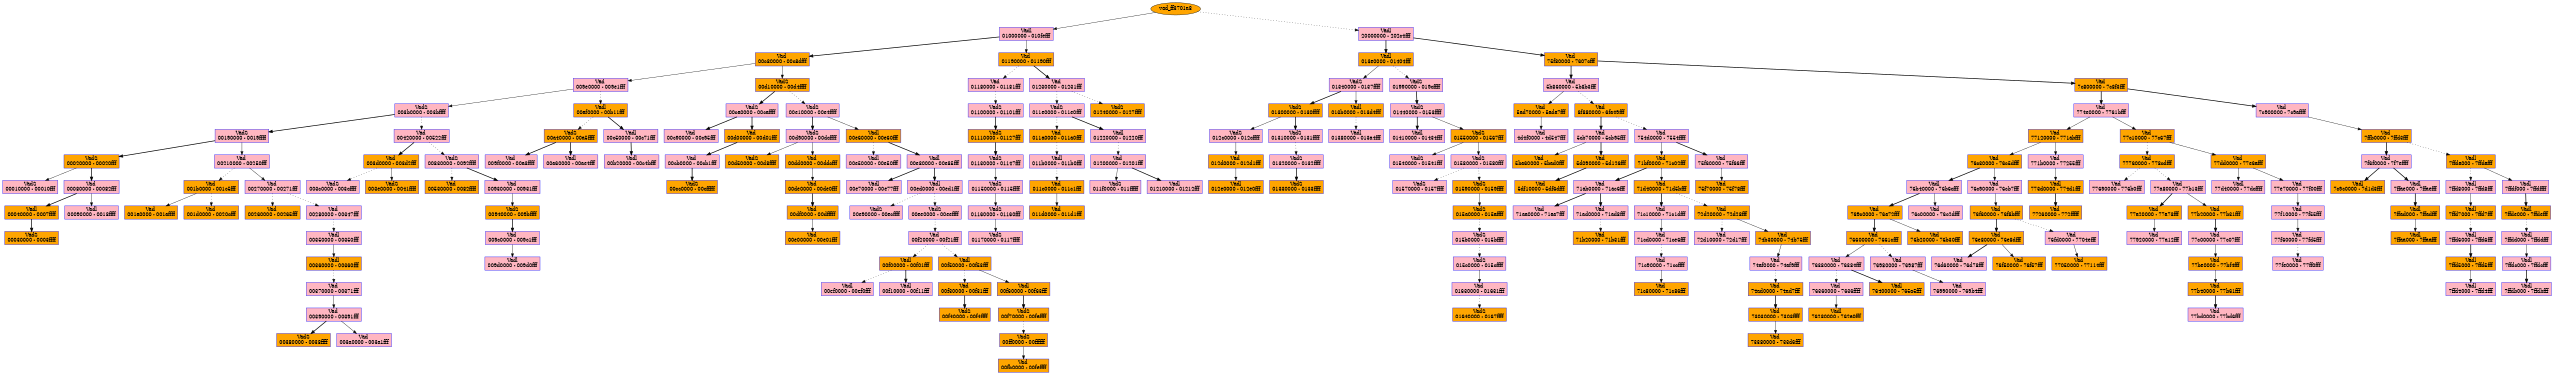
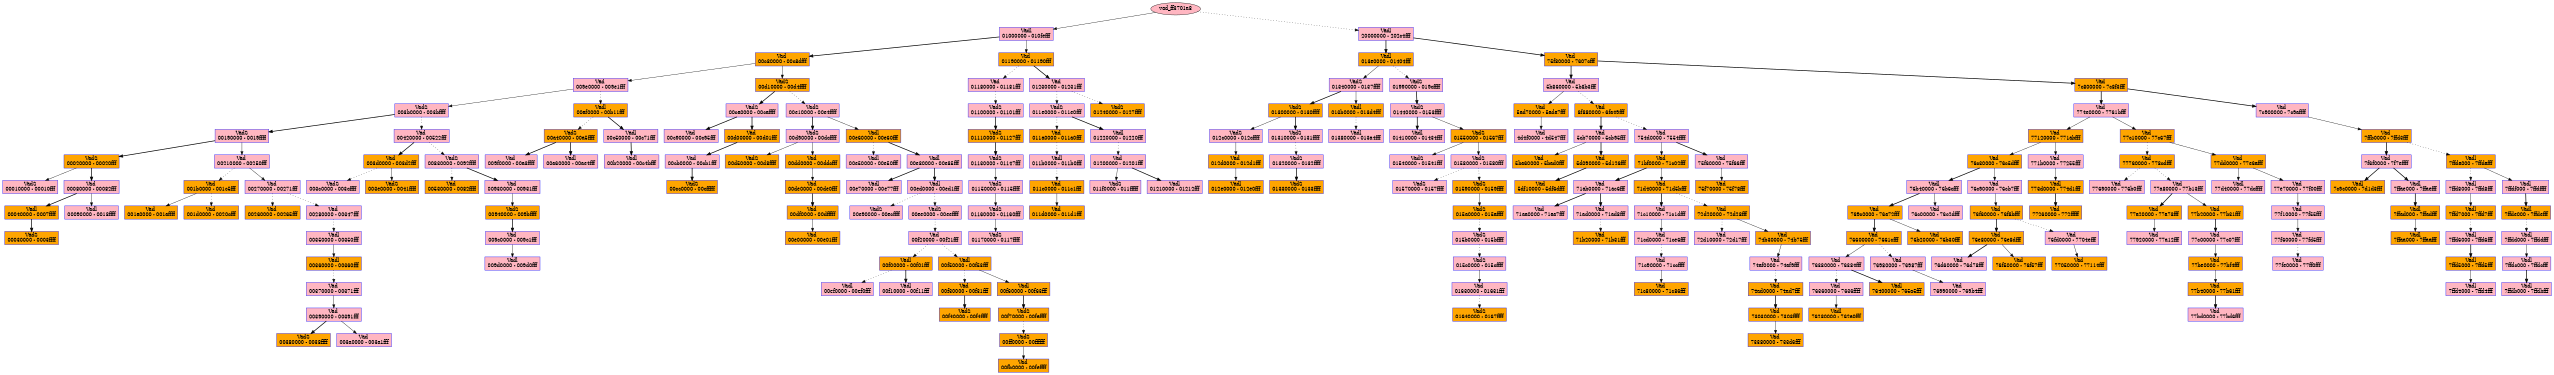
node "vad_ff3701a8": fillcolor orange -> lightpink
